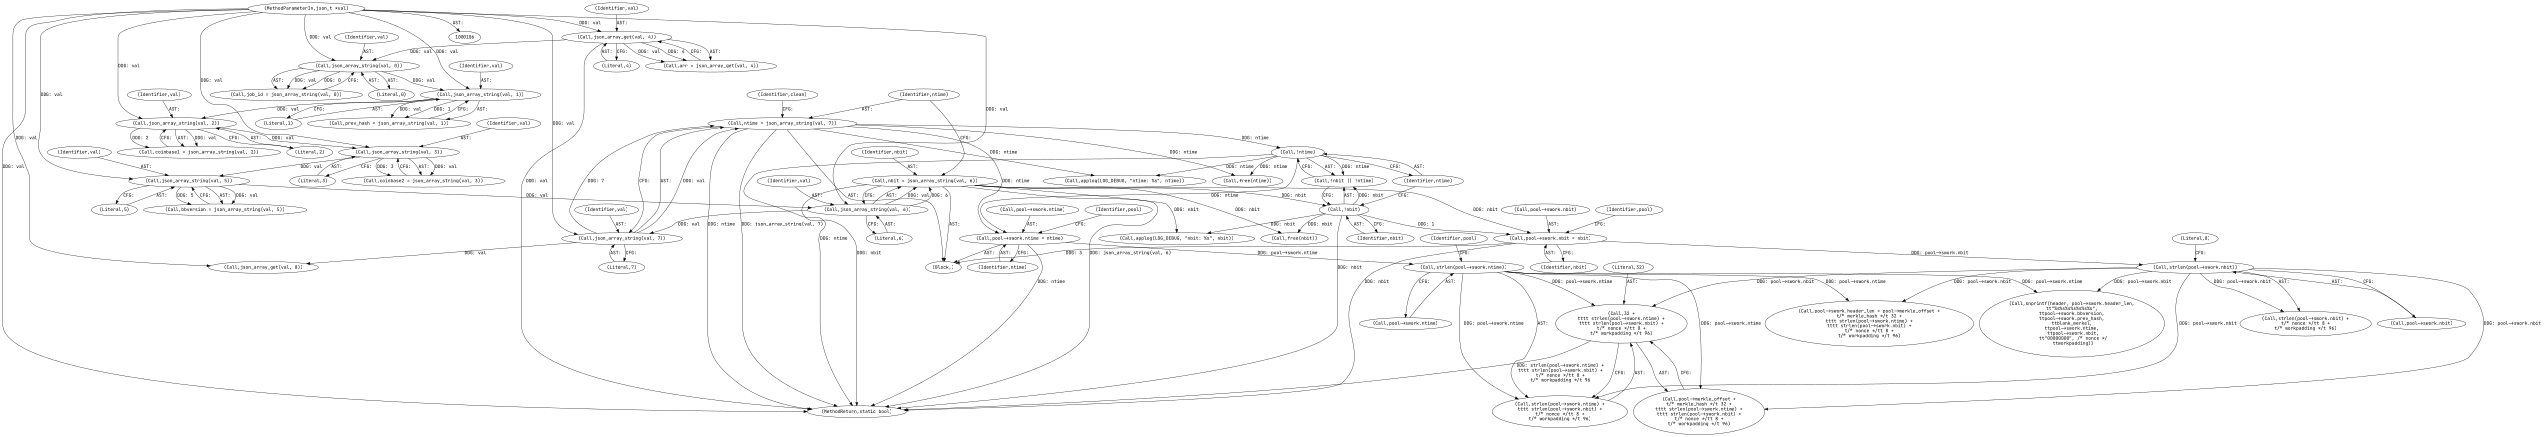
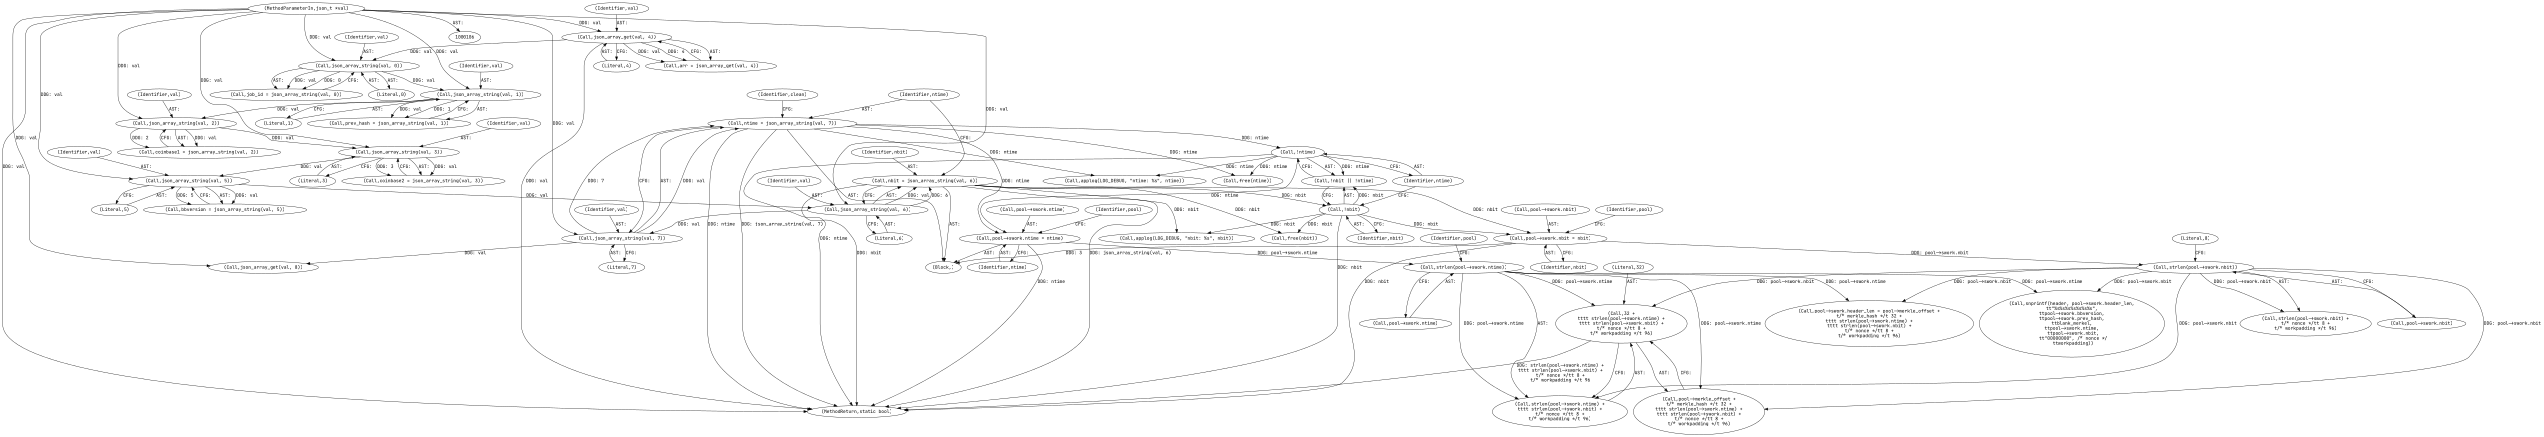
node "(Literal,2)": removed
edge "(Call,!nbit)" -> "(Call,pool->swork.nbit = nbit)": label "DDG: 1" -> "DDG: nbit"
